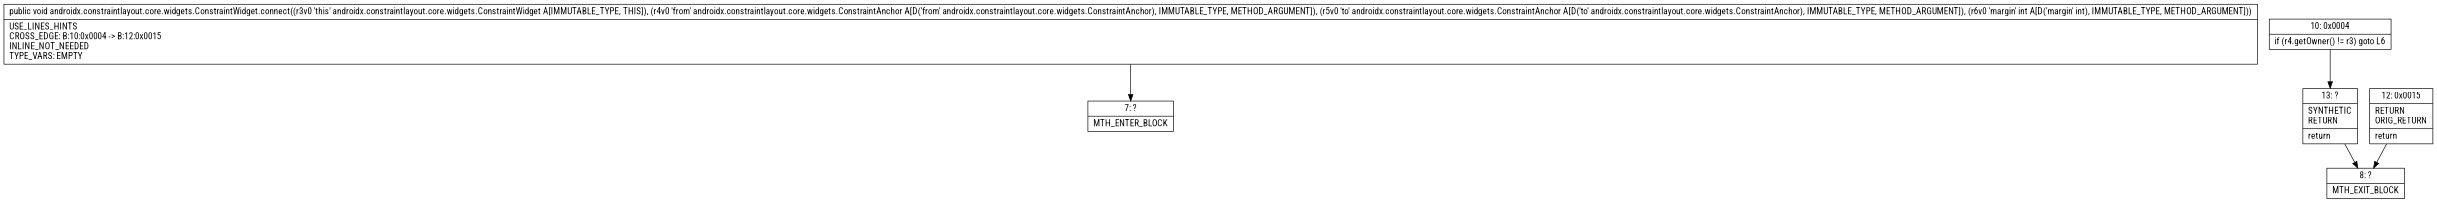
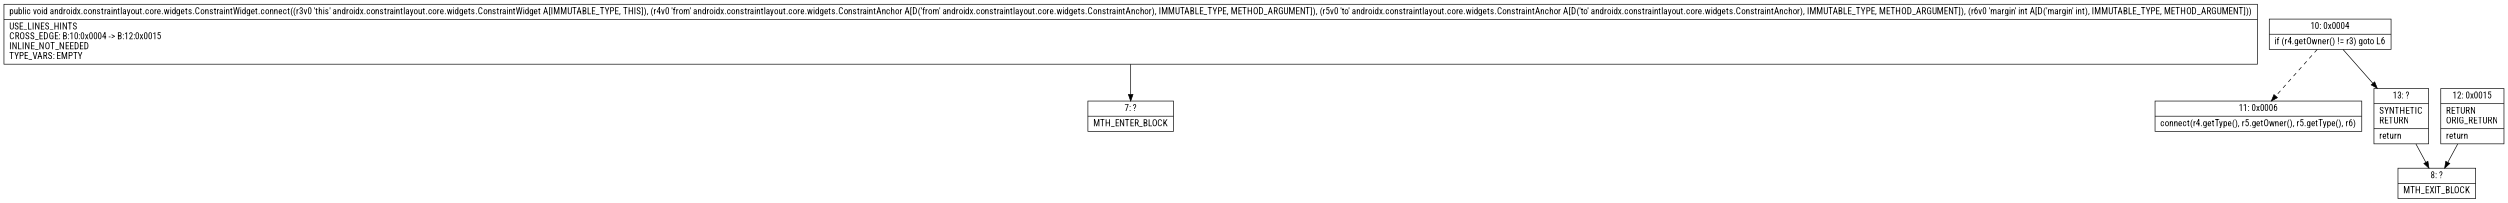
node "11: 0x0006": added
